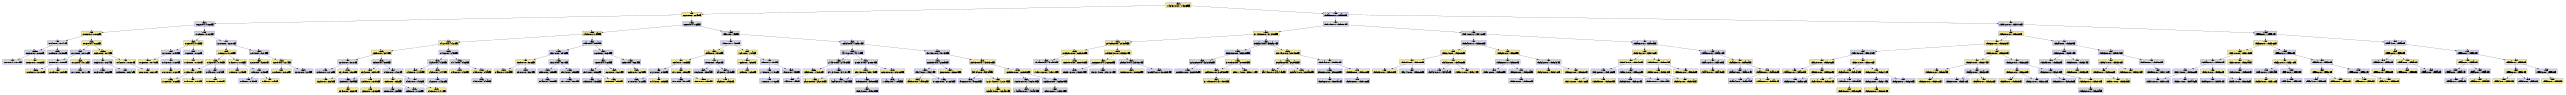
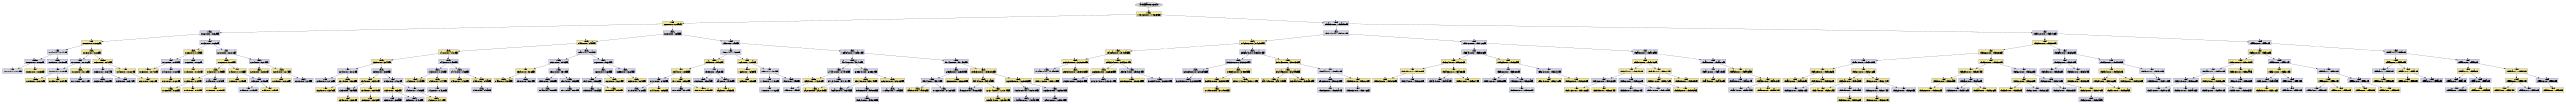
node "vad_fffffa803165ef48": added
